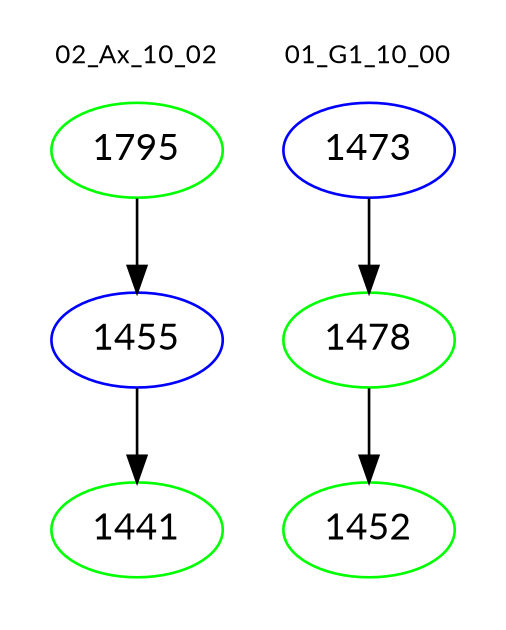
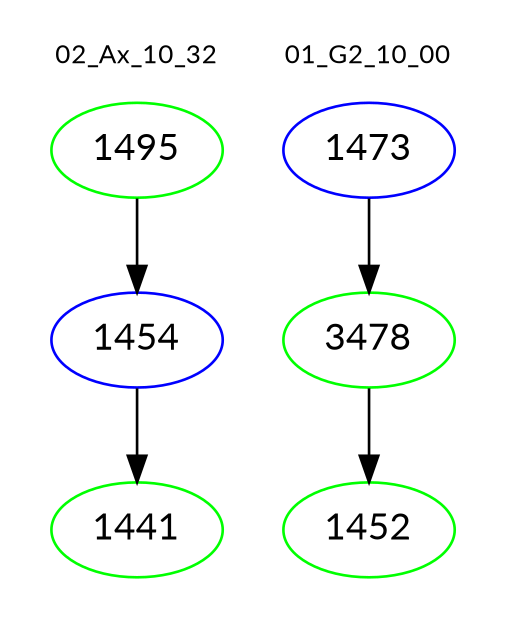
cluster "02_Ax_10_02": label "02_Ax_10_02" -> "02_Ax_10_32"
cluster "01_G1_10_00": label "01_G1_10_00" -> "01_G2_10_00"
node "1795": label "1795" -> "1495"
node "1455": label "1455" -> "1454"
node "1478": label "1478" -> "3478"
